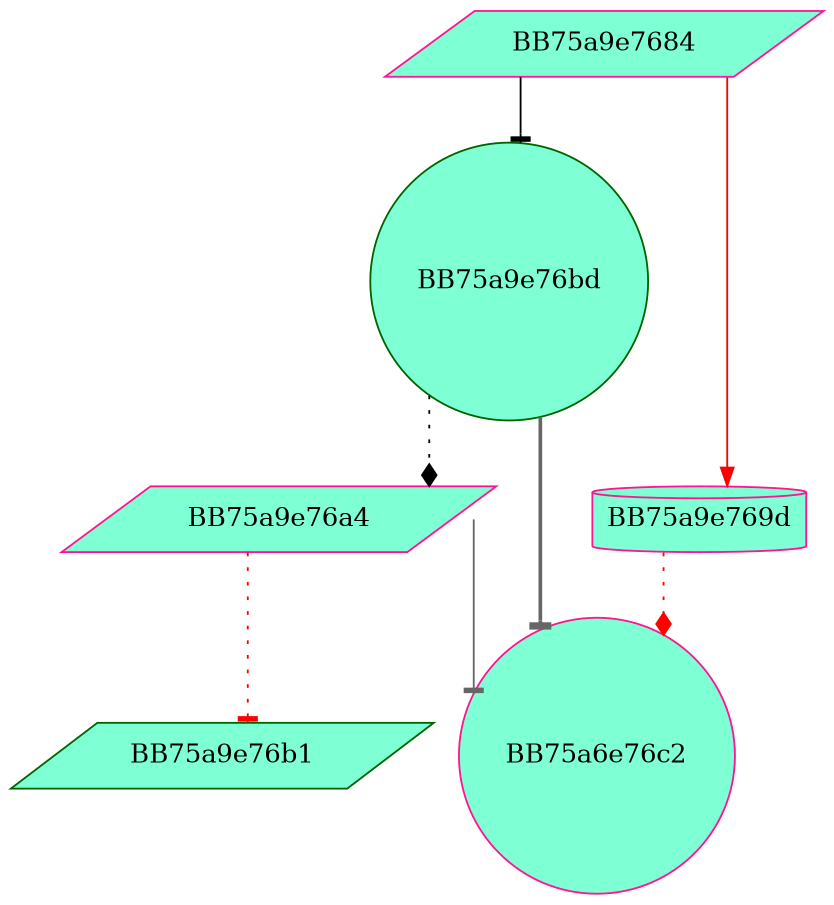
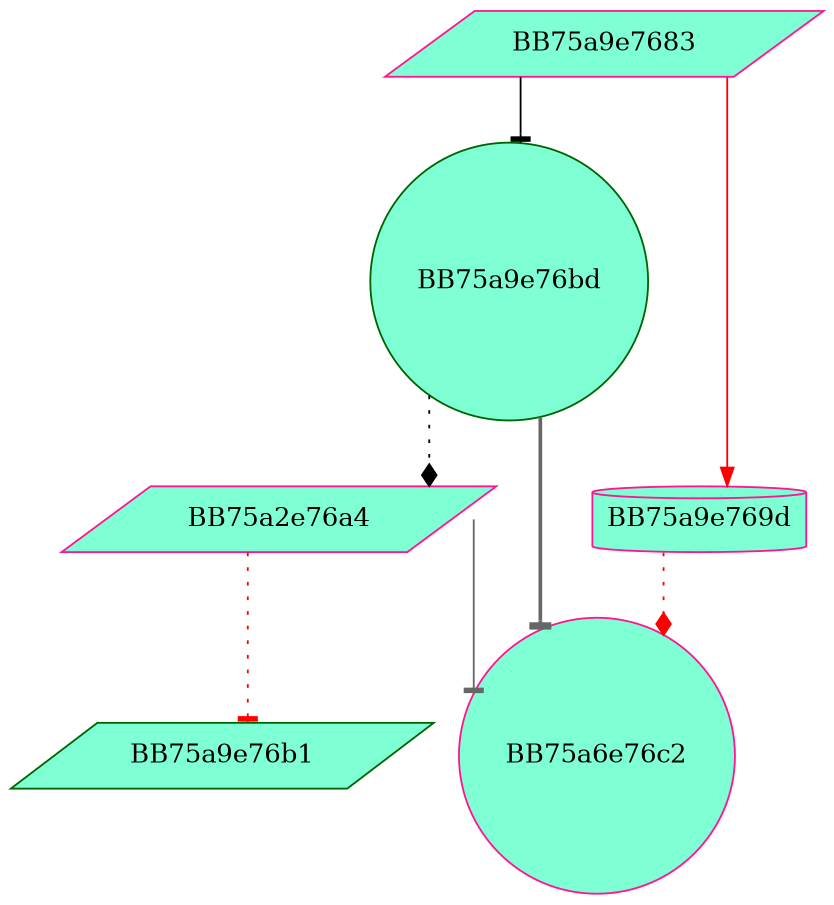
node "BB75a9e7684": label "BB75a9e7684" -> "BB75a9e7683"
node "BB75a9e76a4": label "BB75a9e76a4" -> "BB75a2e76a4"
